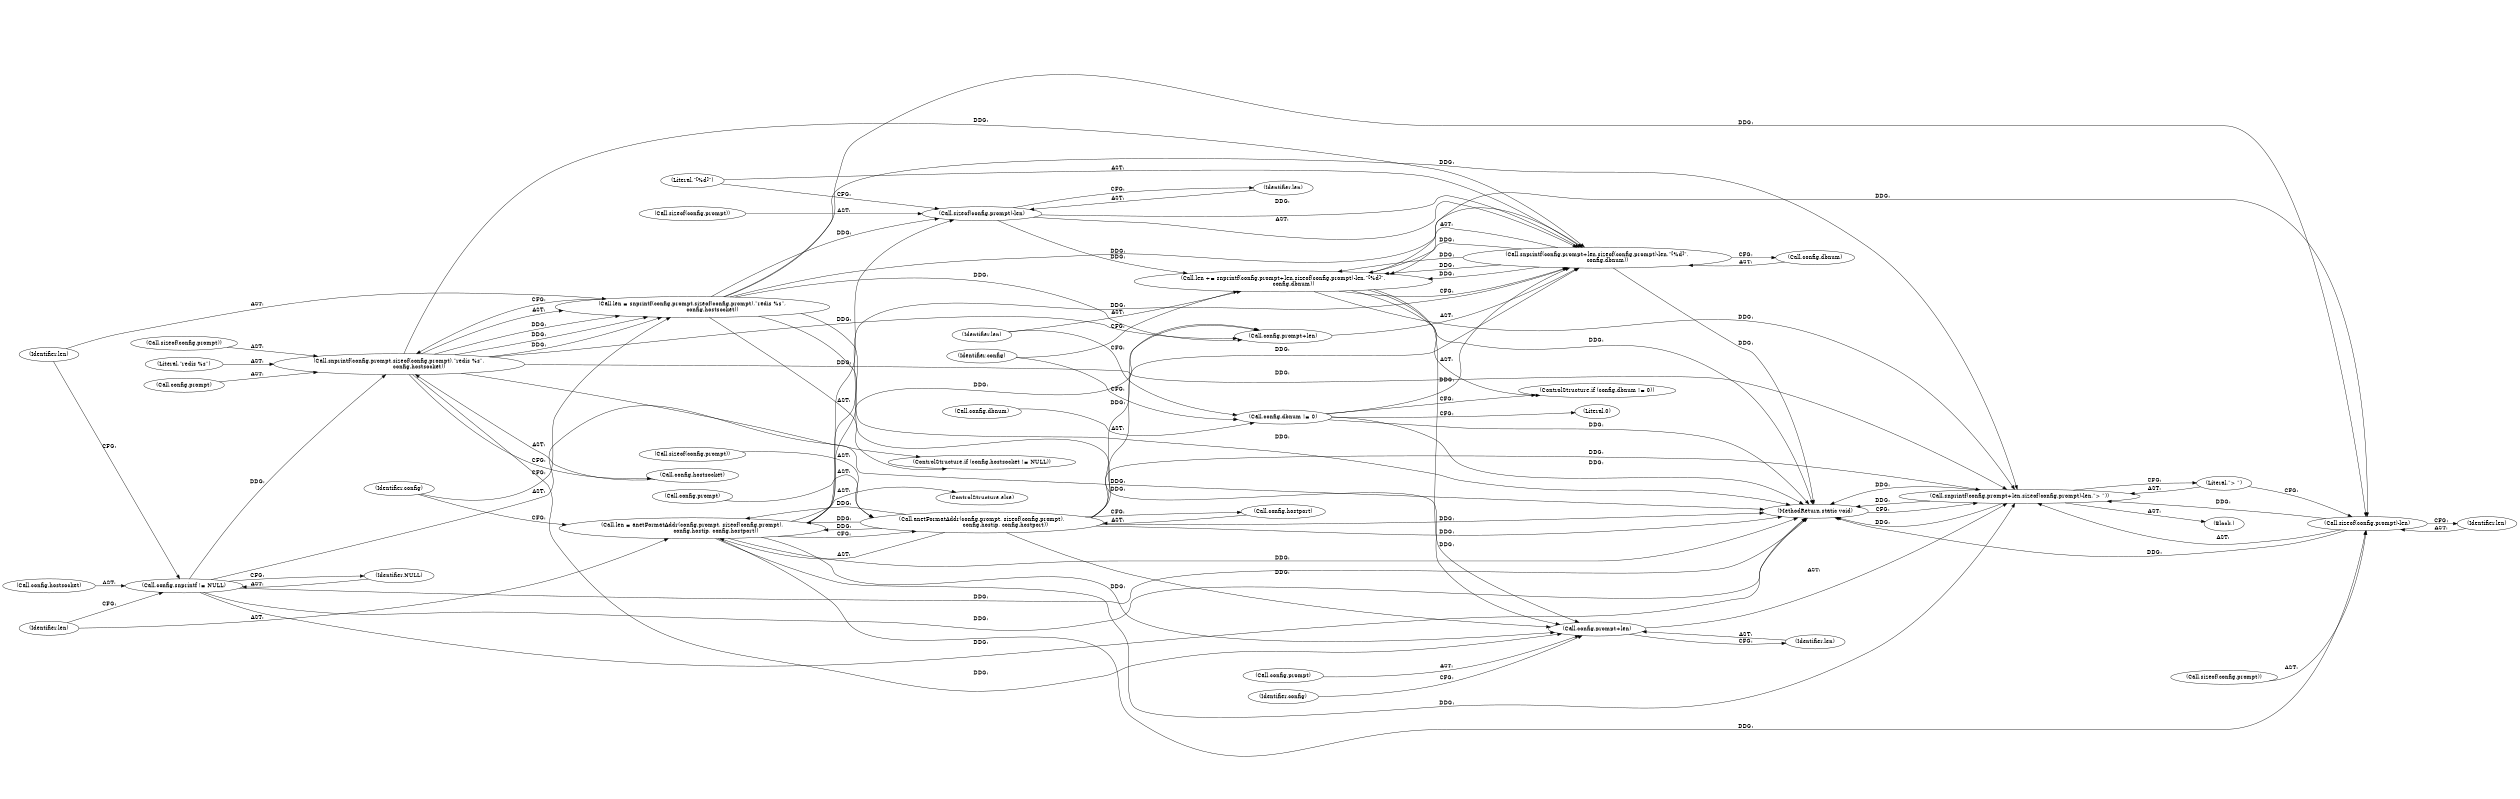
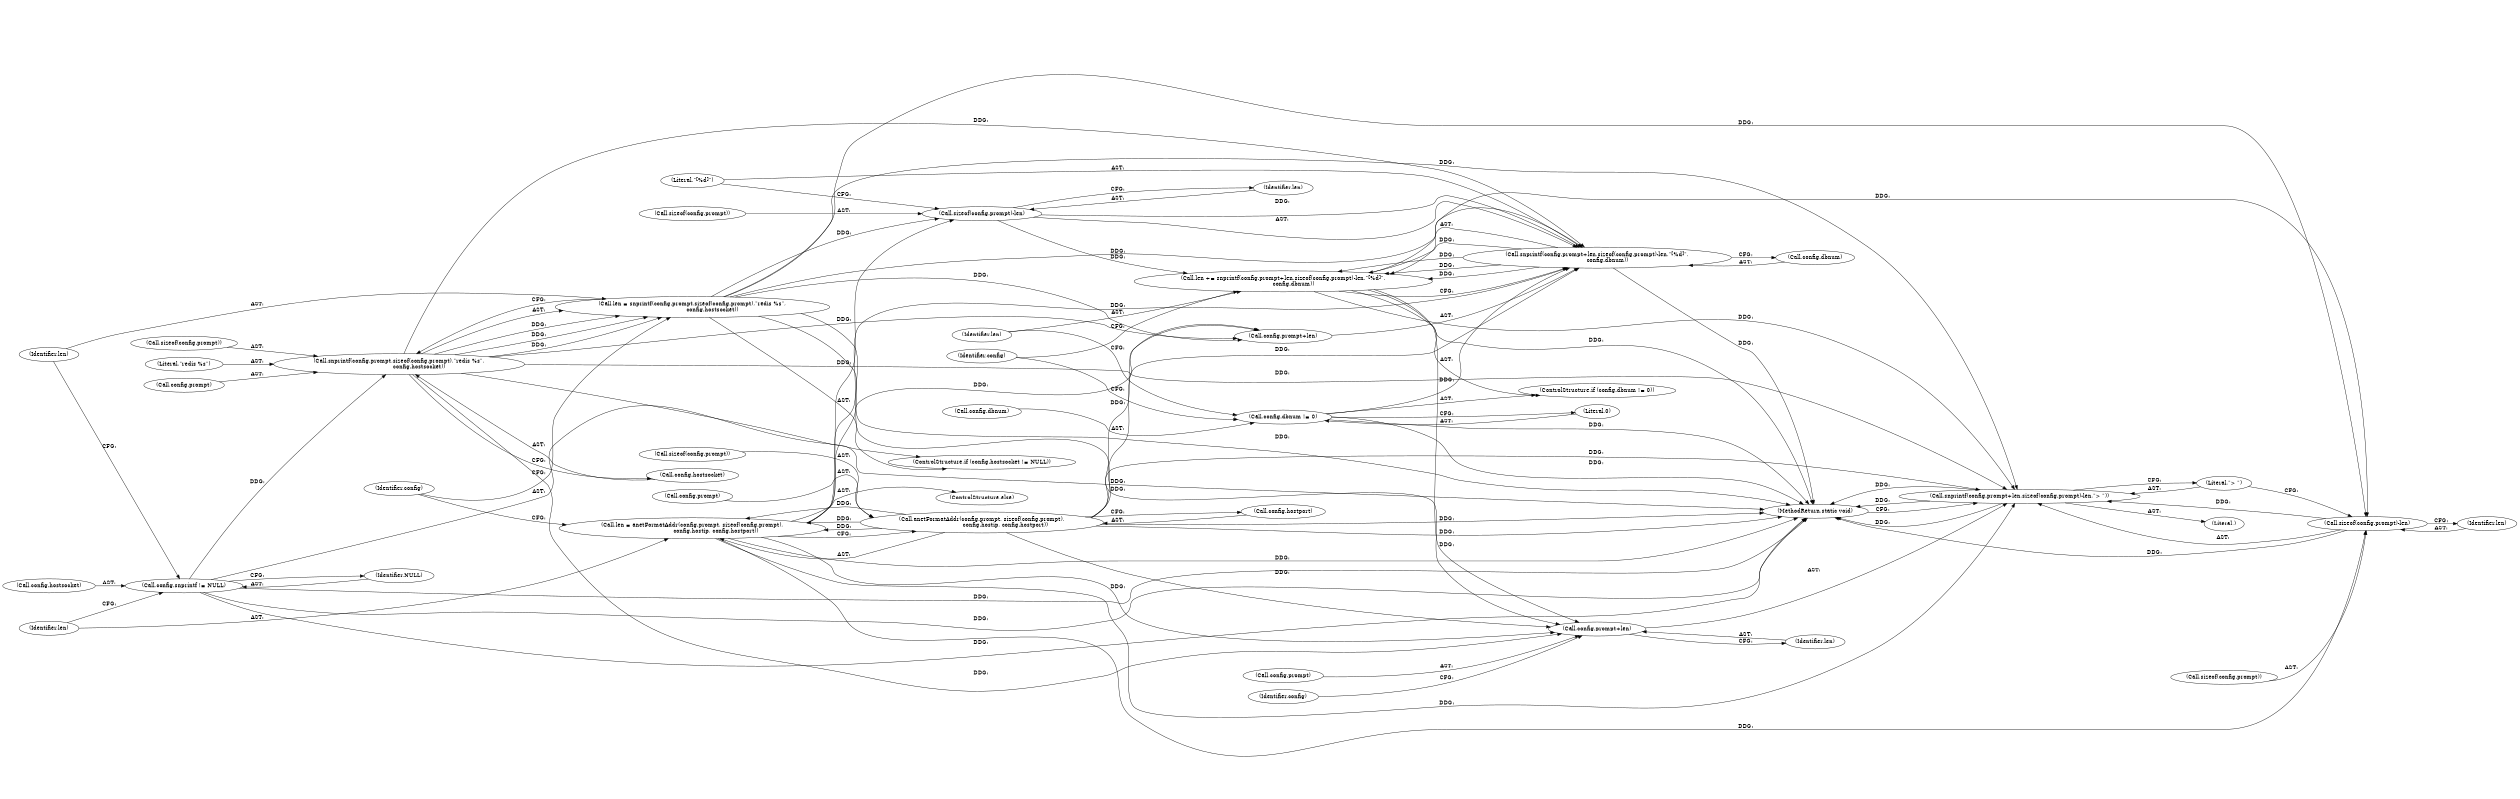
edge "(Call,config.dbnum != 0)" -> "(ControlStructure,if (config.dbnum != 0))": label "CFG: " -> "AST: "
edge "(Literal,0)" -> "(Call,config.dbnum != 0)": added, label "AST:"
node "(Block,)": label "(Block,)" -> "(Literal,)"
